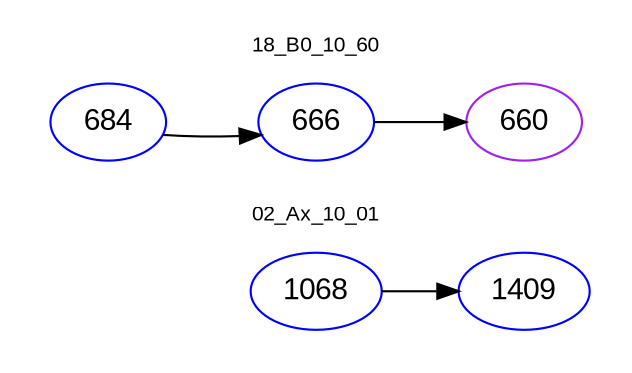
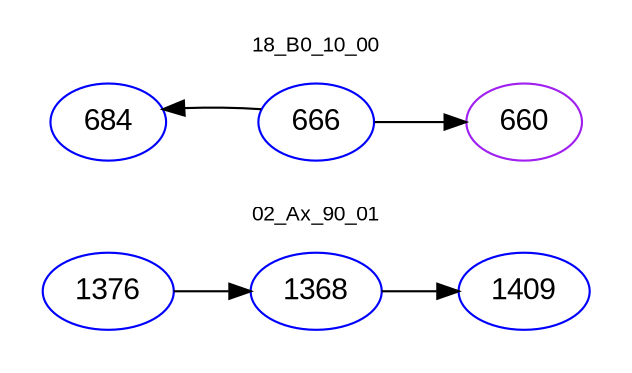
cluster "18_B0_10_60": label "18_B0_10_60" -> "18_B0_10_00"
edge "684" -> "666": reversed
cluster "02_Ax_10_01": label "02_Ax_10_01" -> "02_Ax_90_01"
node "1376": added
node "1068": label "1068" -> "1368"
